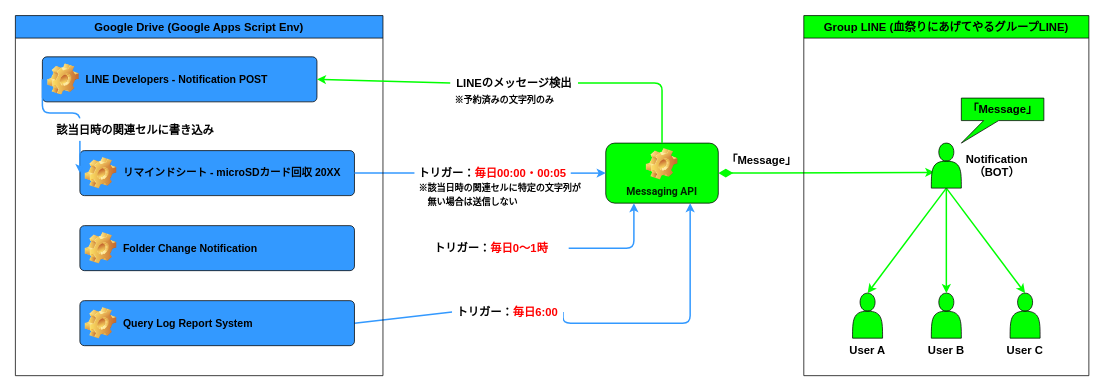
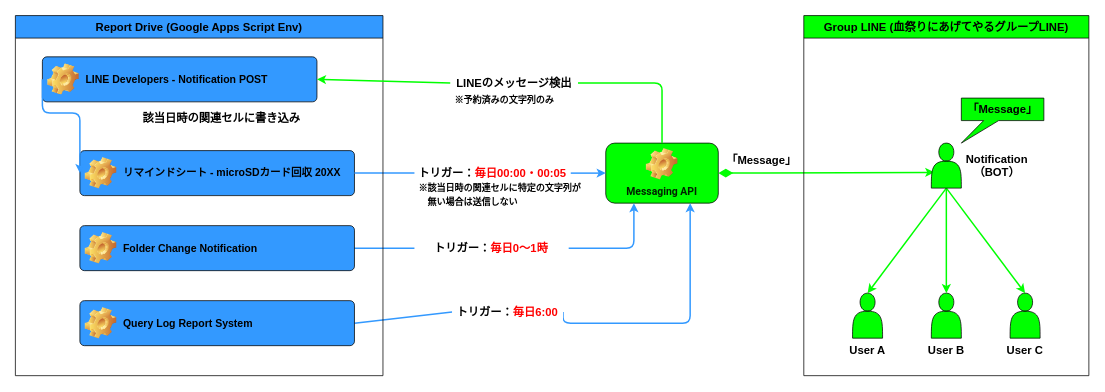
node "Google Drive (Google Apps Script Env)": label "Google Drive (Google Apps Script Env)" -> "Report Drive (Google Apps Script Env)"
node "該当日時の関連セルに書き込み": moved (135, 129) -> (222, 118)
edge "Folder Change Notification" -- "トリガー：毎日0〜1時": added
